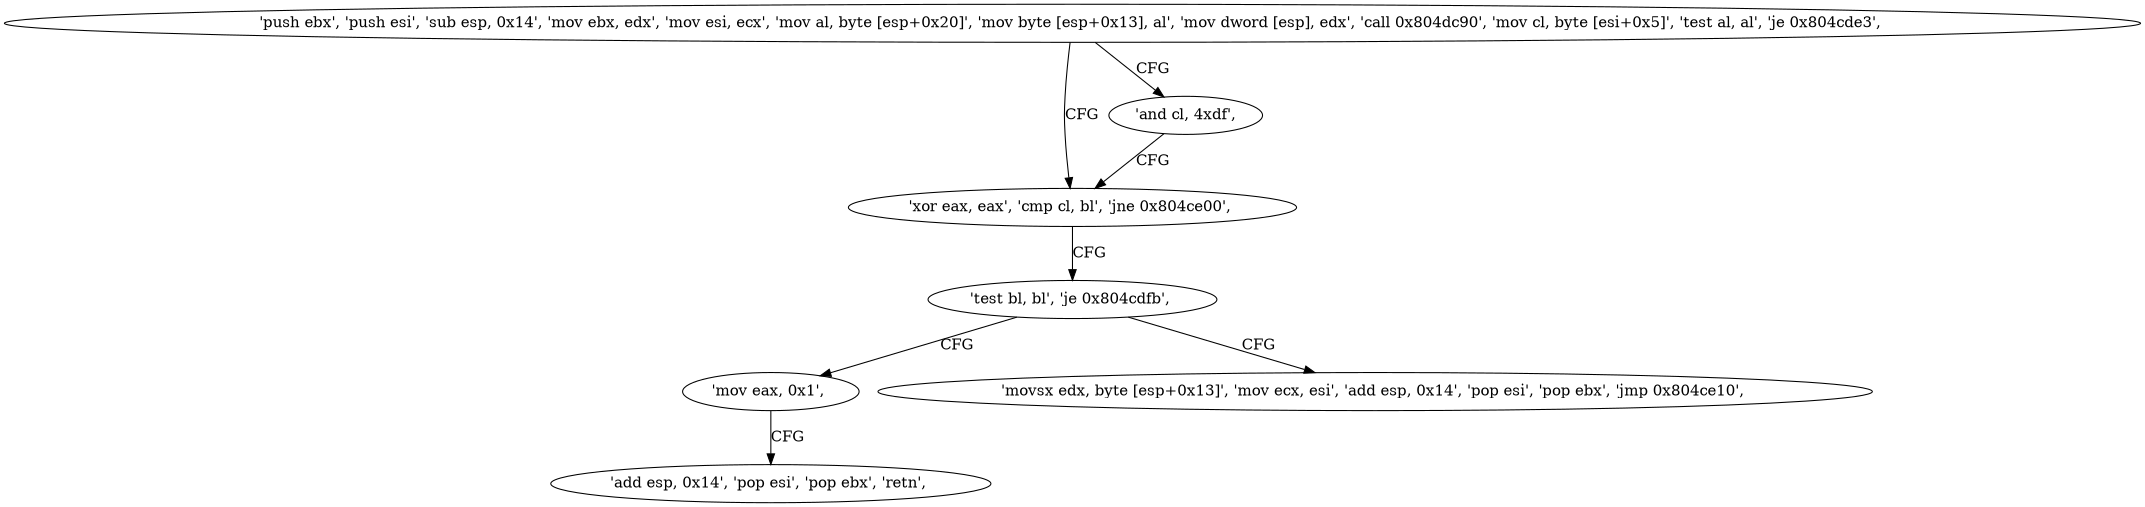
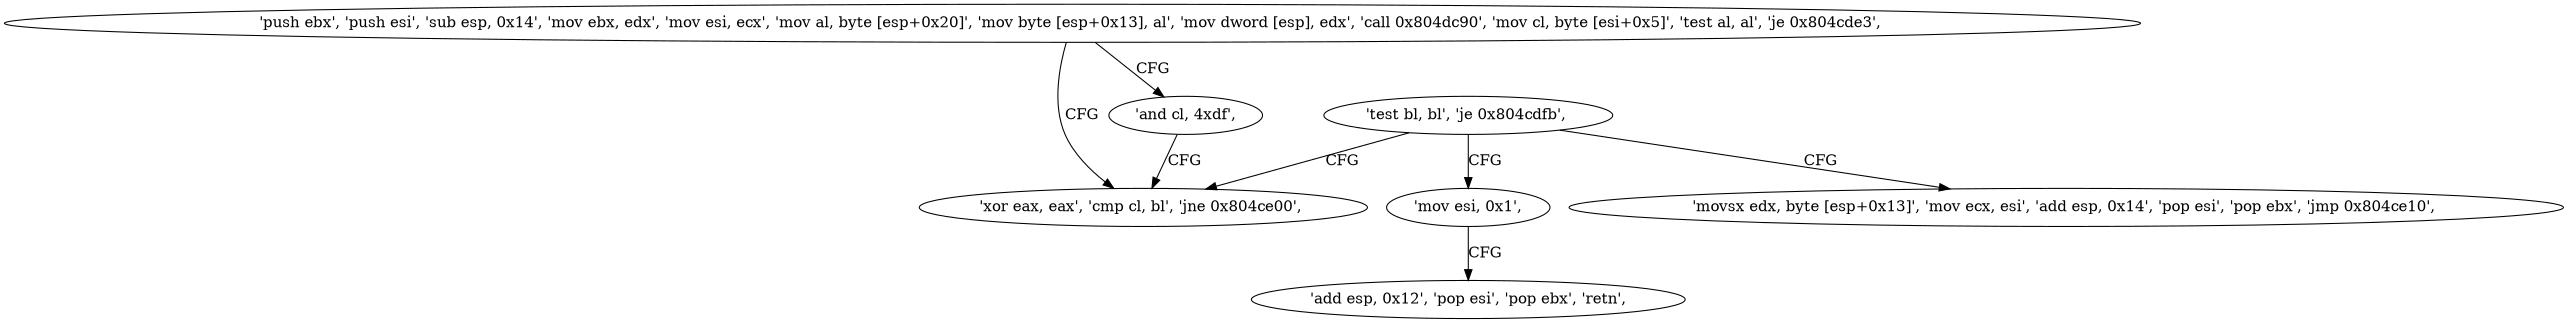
edge "'xor eax, eax', 'cmp cl, bl', 'jne 0x804ce00'," -> "'test bl, bl', 'je 0x804cdfb',": reversed
node "'mov eax, 0x1',": label "'mov eax, 0x1'," -> "'mov esi, 0x1',"
node "'add esp, 0x14', 'pop esi', 'pop ebx', 'retn',": label "'add esp, 0x14', 'pop esi', 'pop ebx', 'retn'," -> "'add esp, 0x12', 'pop esi', 'pop ebx', 'retn',"
